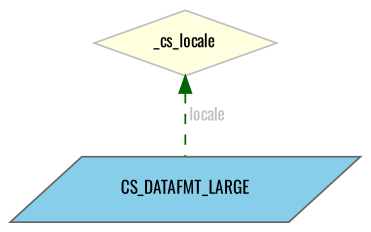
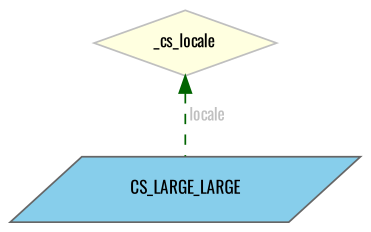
node "CS_DATAFMT_LARGE": label "CS_DATAFMT_LARGE" -> "CS_LARGE_LARGE"
